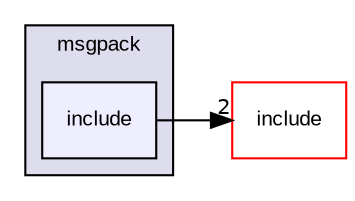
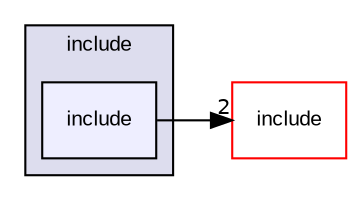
cluster "msgpack": label "msgpack" -> "include"
